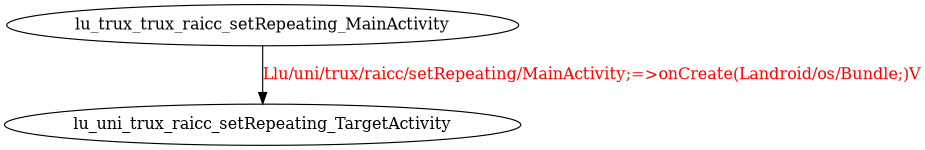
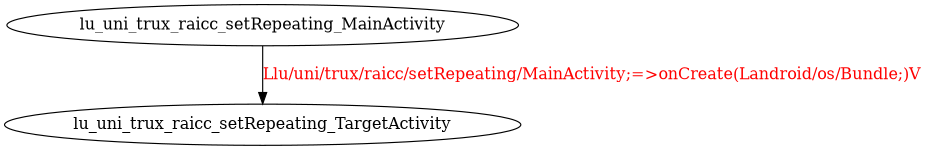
node "lu_trux_trux_raicc_setRepeating_MainActivity": label "lu_trux_trux_raicc_setRepeating_MainActivity" -> "lu_uni_trux_raicc_setRepeating_MainActivity"
